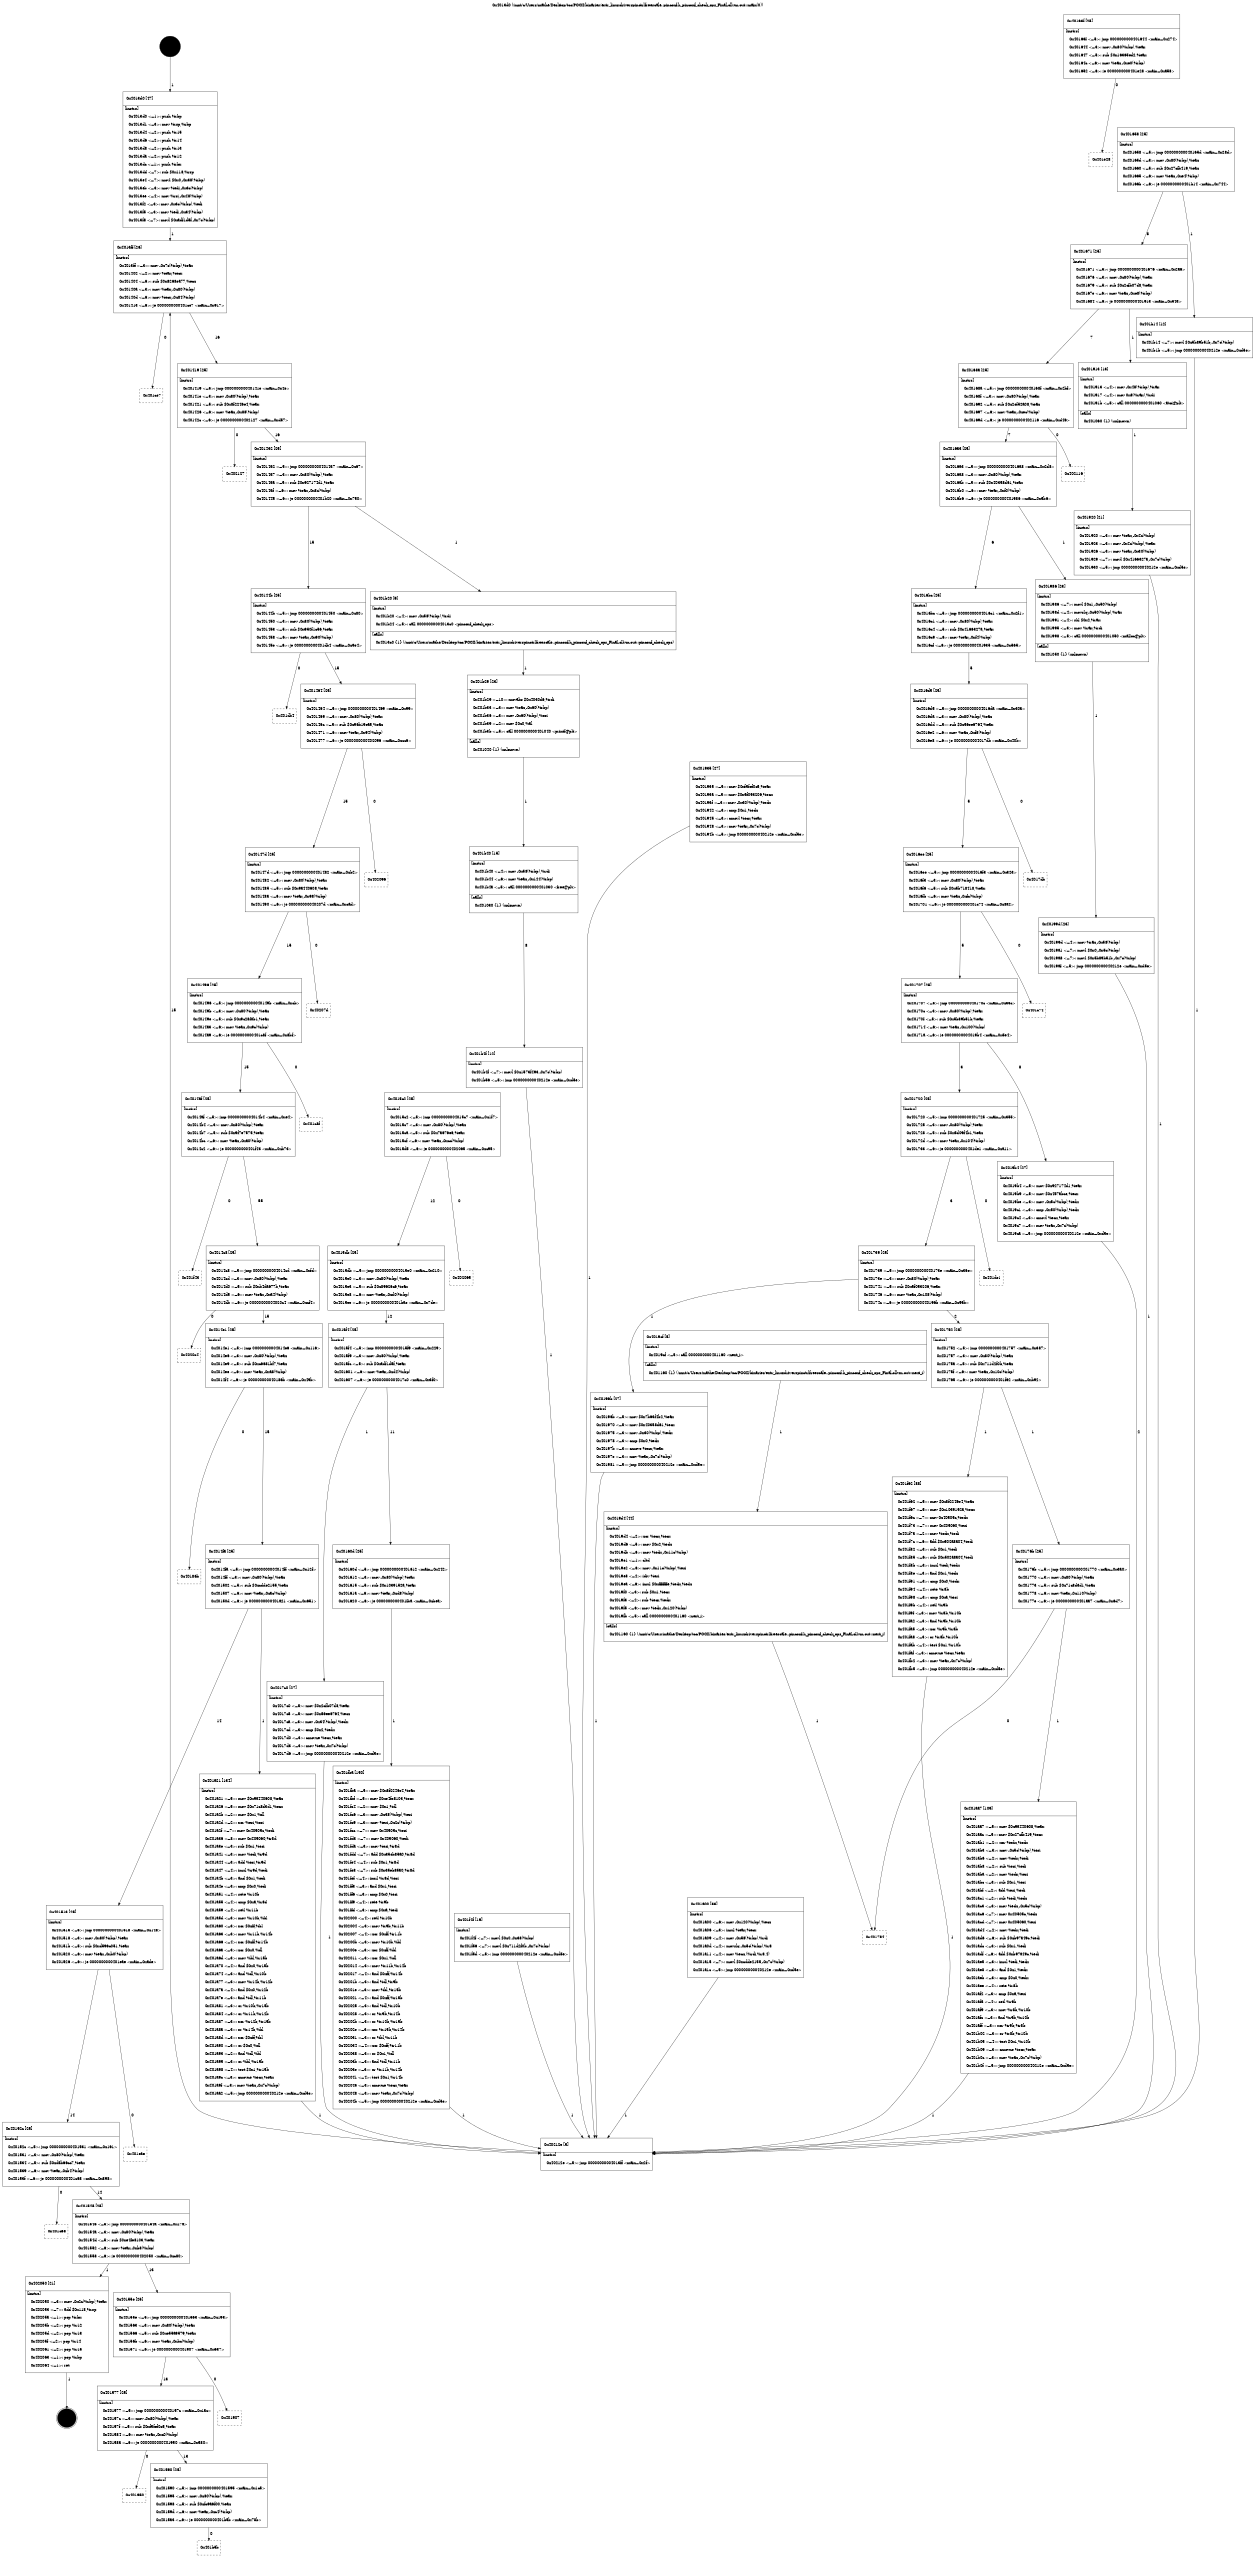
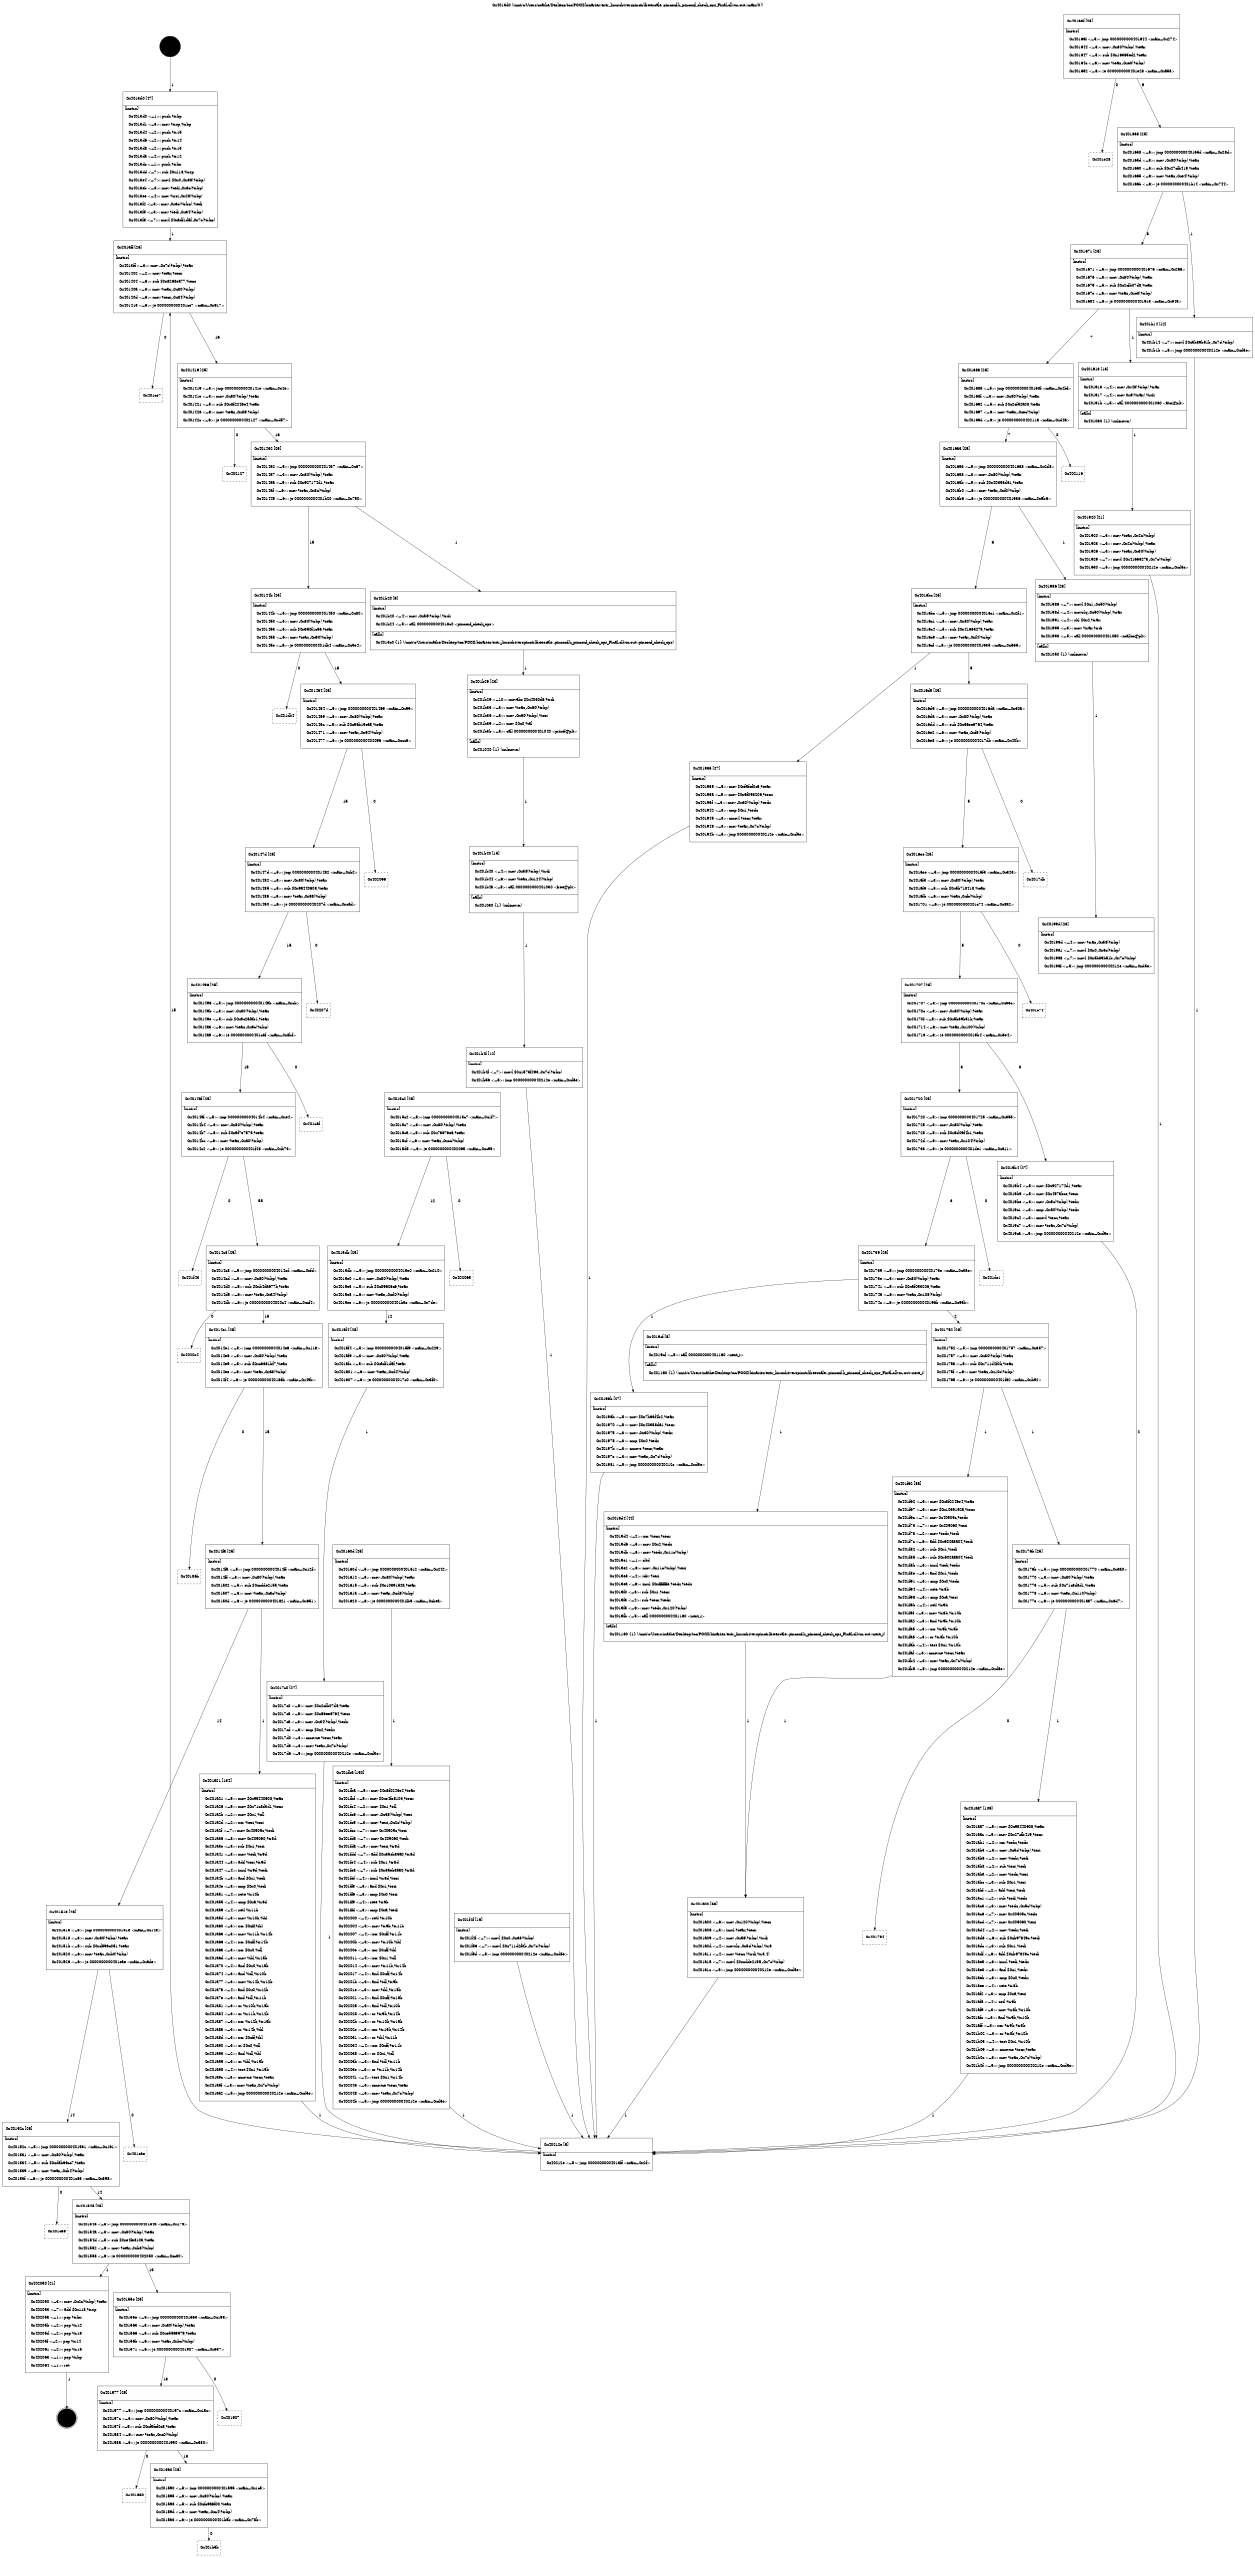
edge "0x40163f [25]" -> "0x401658 [25]": added, label "9"
edge "0x4016bc [25]" -> "0x401935 [27]": added, label "1"
edge "0x401b40 [15]" -> "0x401b4f [12]": label " 8" -> " 1"
edge "0x4015f4 [25]" -> "0x40160d [25]": removed, label "11"
edge "0x4019d4 [44]" -> "0x401784": now "0x4019d4 [44]" -> "0x401a00 [33]"
edge "0x40199d [23]" -> "0x40212e [5]": removed, label "1"
edge "0x401f62 [88]" -> "0x40212e [5]": now "0x401f62 [88]" -> "0x401a00 [33]"
